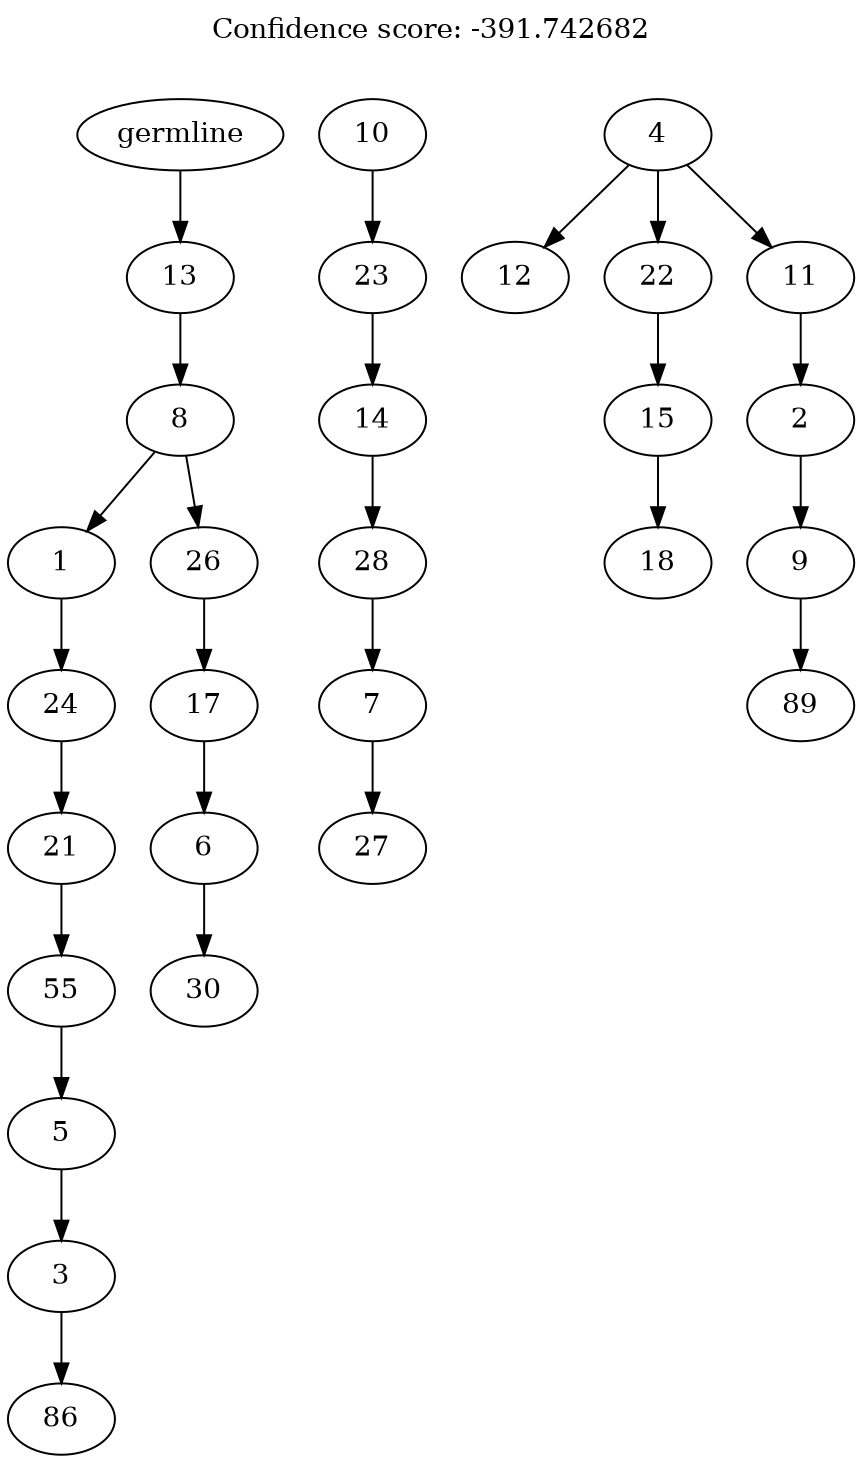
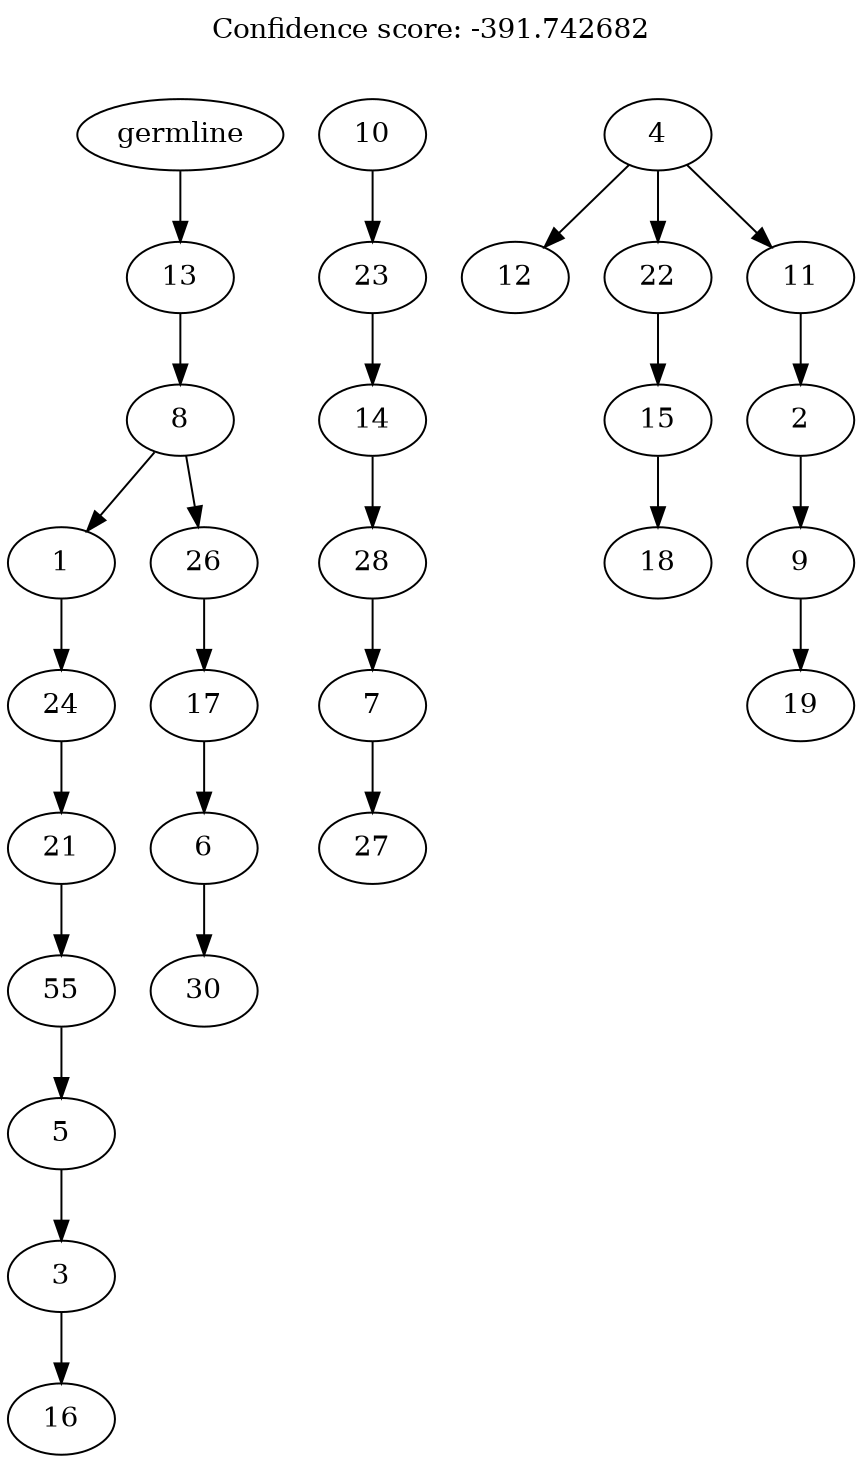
node "89": label "89" -> "19"
node "86": label "86" -> "16"
